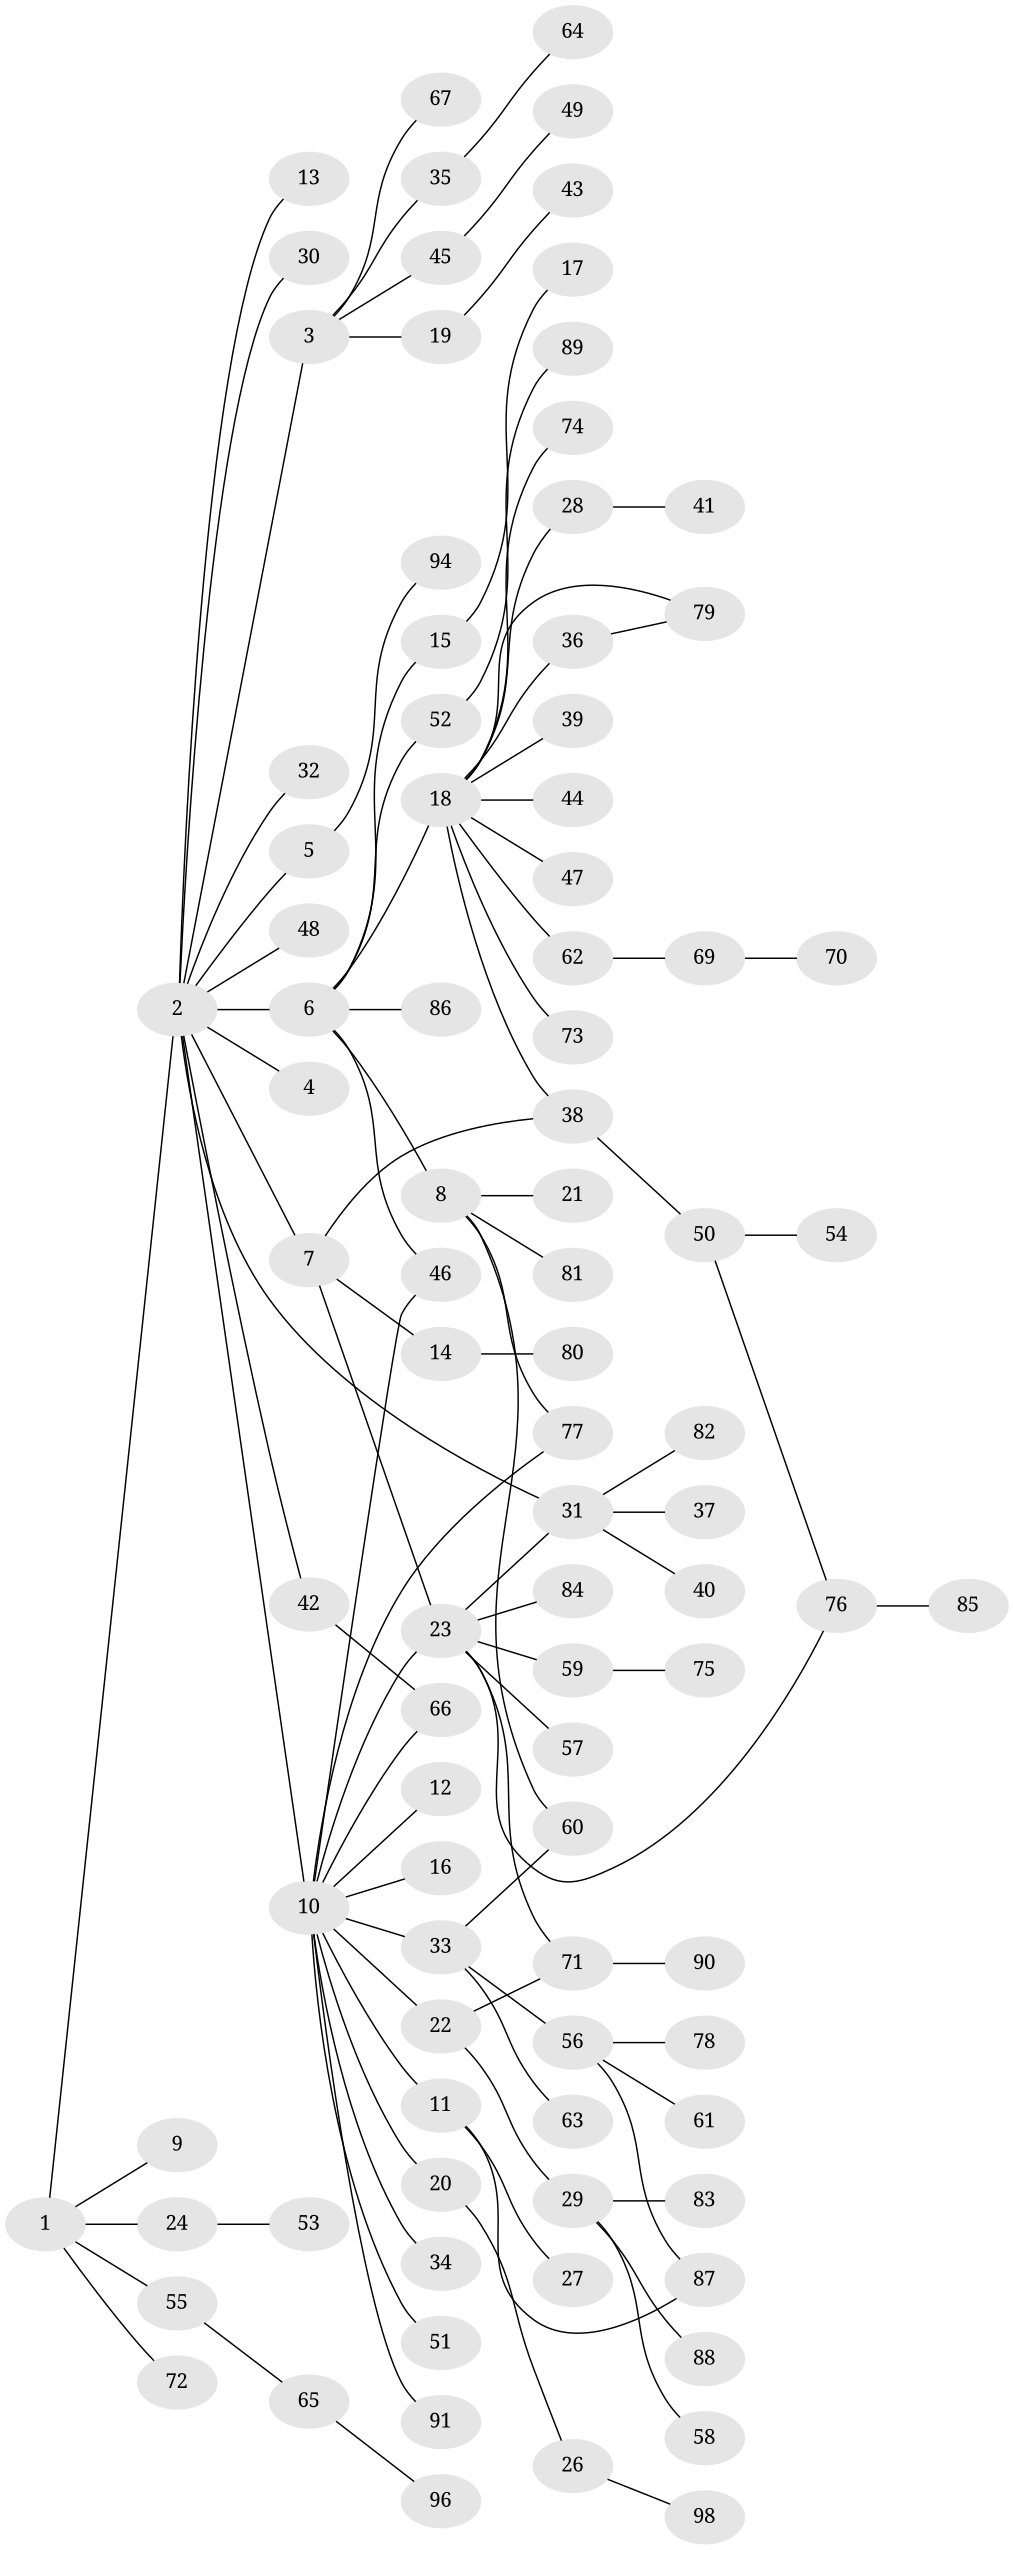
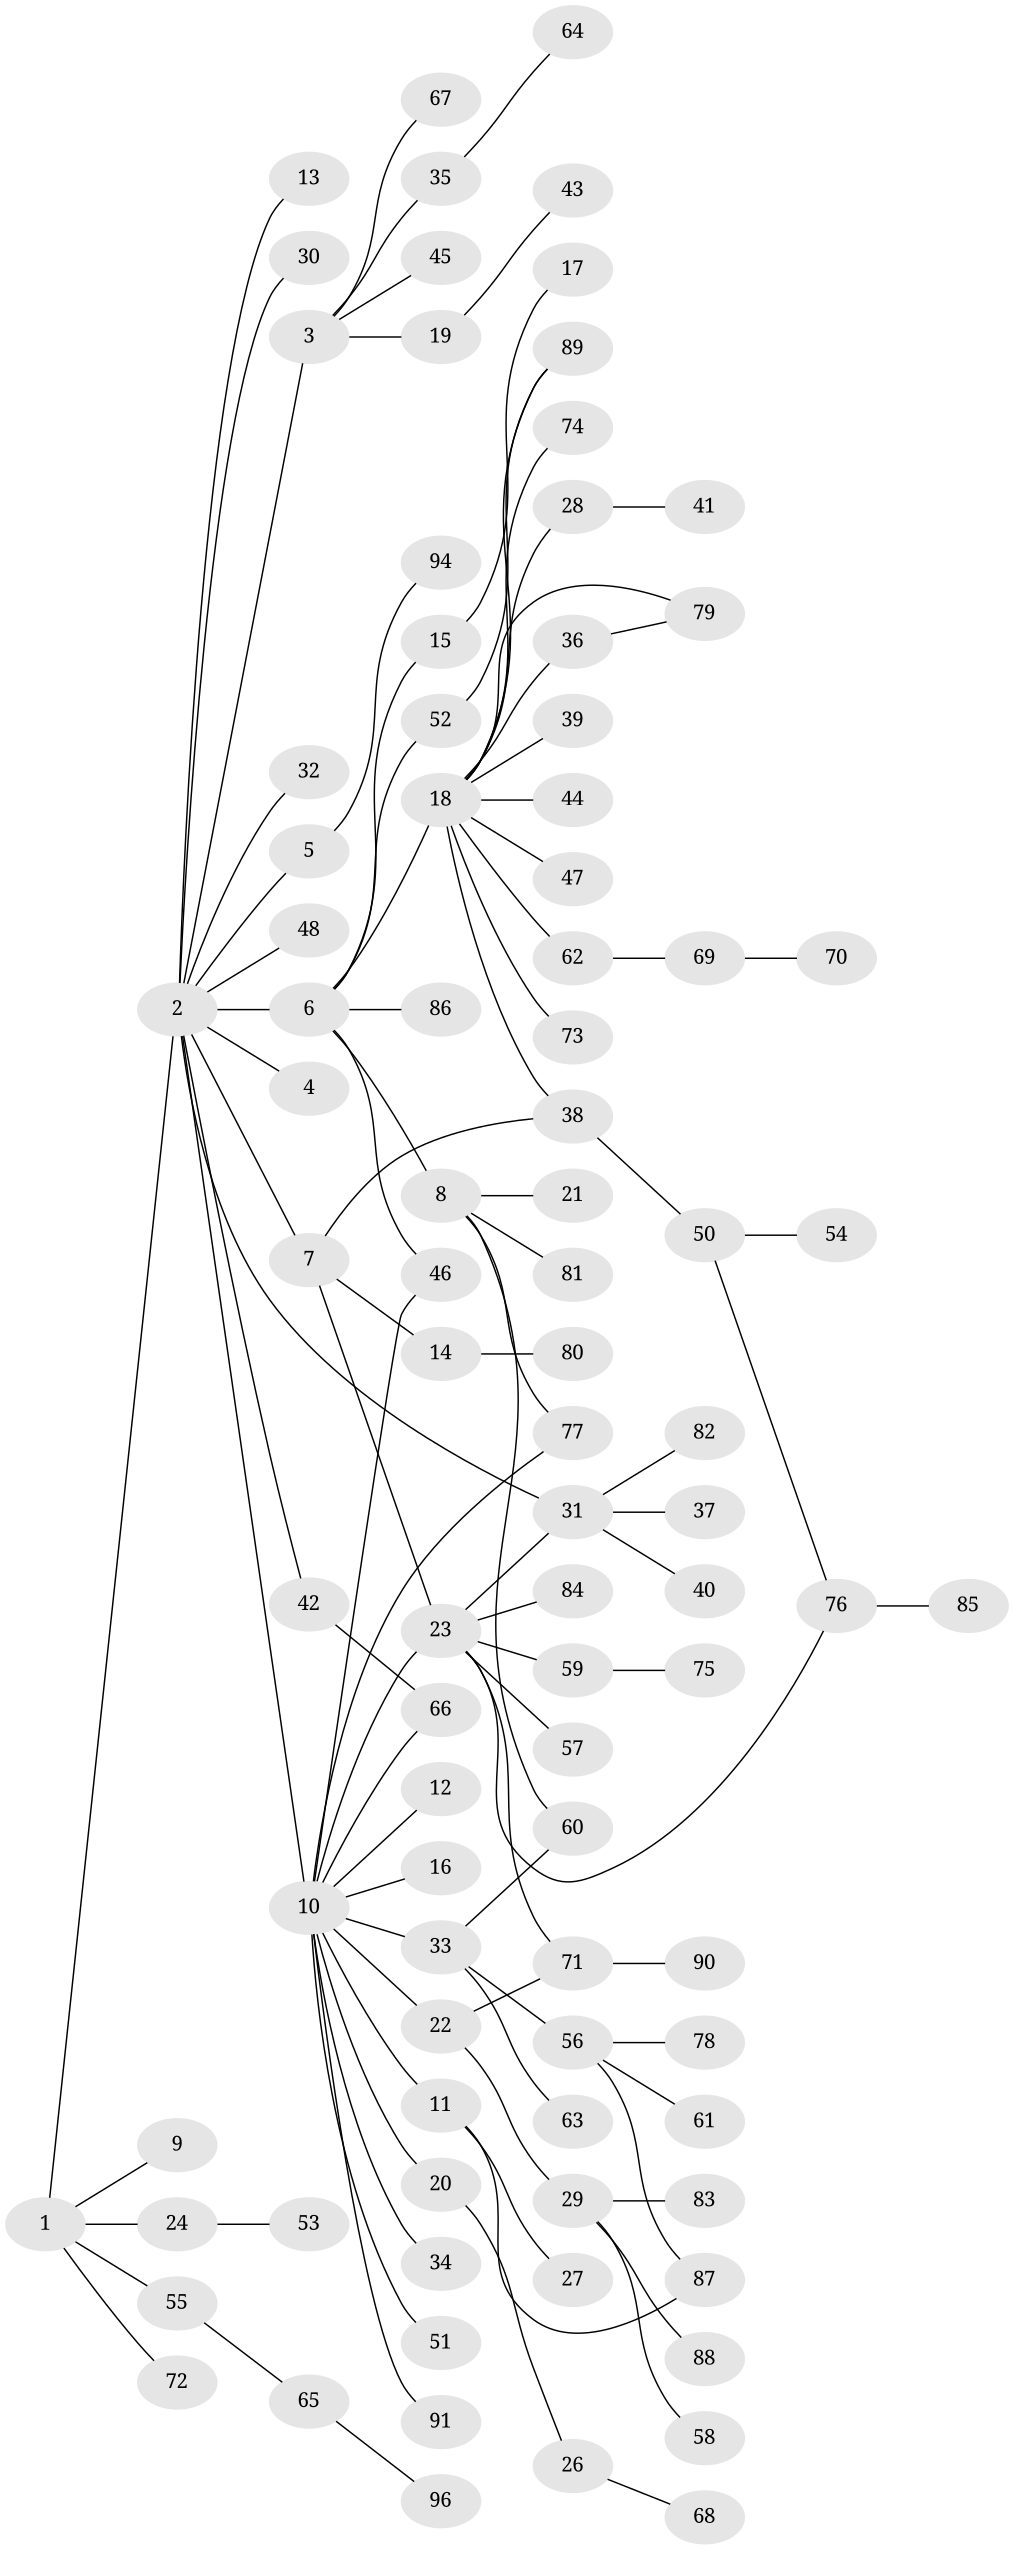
node "49": removed
edge "89" -- "18": added
node "98": label "98" -> "68"
